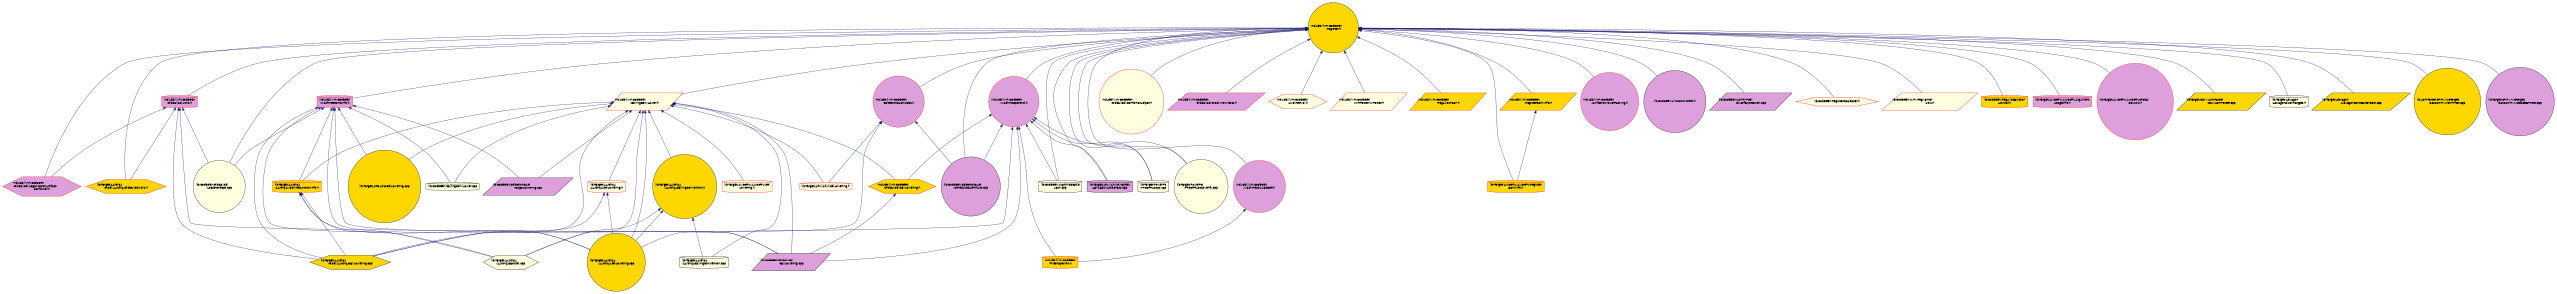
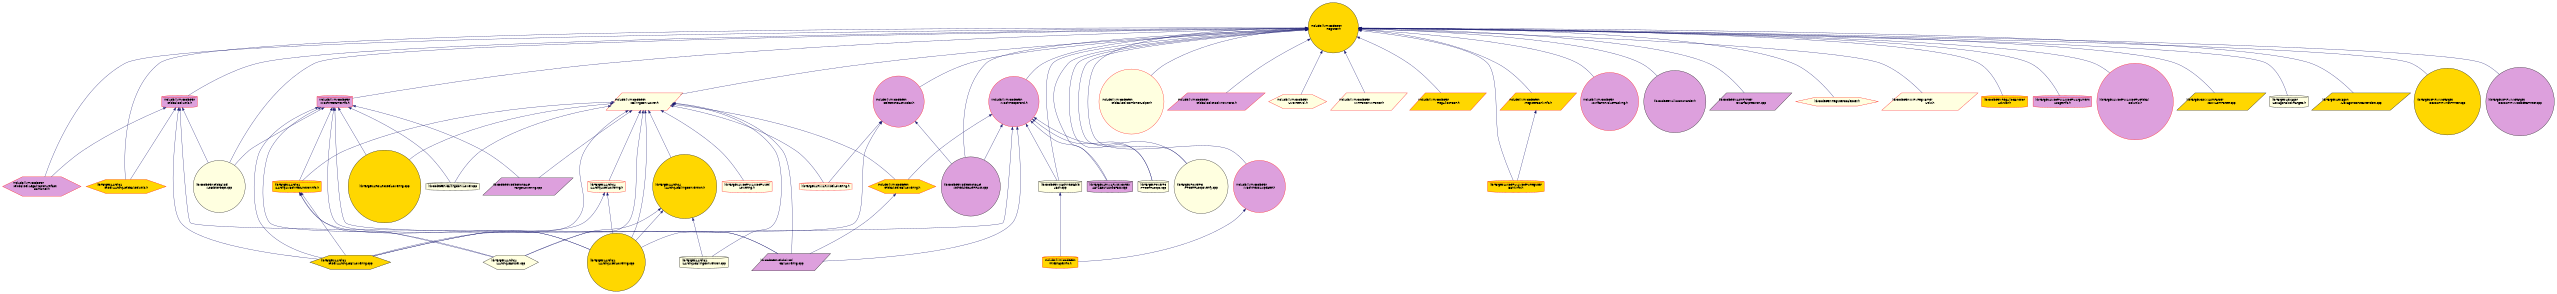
node "lib/AsmParser/SPIRV/MCTarget Desc/SPIRVInstPrinter.cpp": label "lib/AsmParser/SPIRV/MCTarget Desc/SPIRVInstPrinter.cpp" -> "lib/Target/SPIRV/MCTarget Desc/SPIRVInstPrinter.cpp"
edge "include/llvm/CodeGen /TileShapeInfo.h" -> "include/llvm/CodeGen /MachineOperand.h": now "include/llvm/CodeGen /TileShapeInfo.h" -> "lib/CodeGen/MachineStable Hash.cpp"
